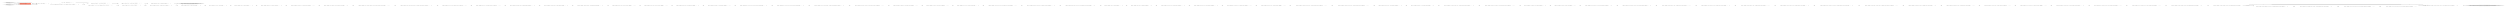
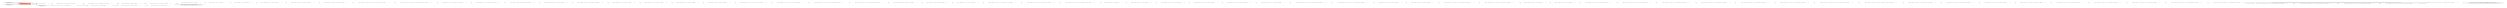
node "CmdSchemas['0', '0', '1']": added
